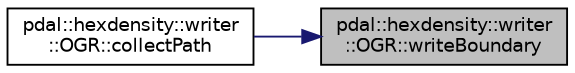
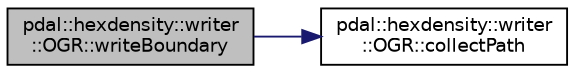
edge "pdal::hexdensity::writer ::OGR::collectPath" -> "pdal::hexdensity::writer ::OGR::writeBoundary": reversed
